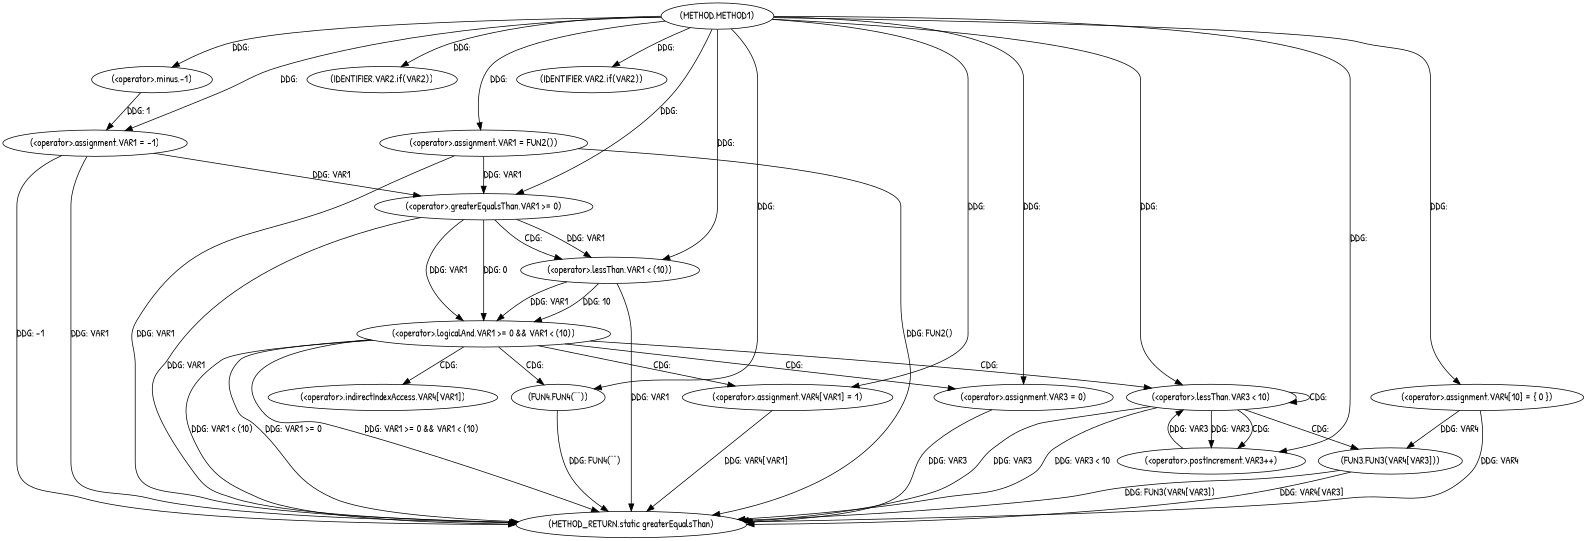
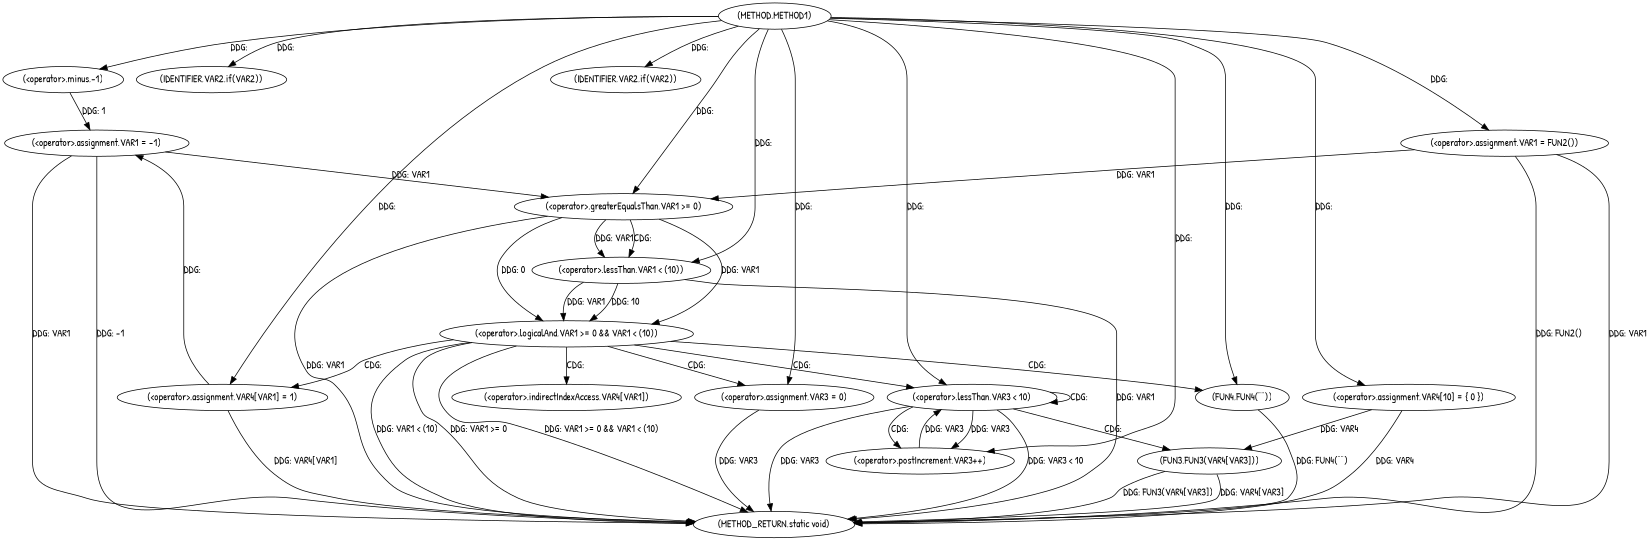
edge "(METHOD,METHOD1)" -> "(<operator>.assignment,VAR1 = -1)": now "(<operator>.assignment,VAR4[VAR1] = 1)" -> "(<operator>.assignment,VAR1 = -1)"
node "(METHOD_RETURN,static greaterEqualsThan)": label "(METHOD_RETURN,static greaterEqualsThan)" -> "(METHOD_RETURN,static void)"
